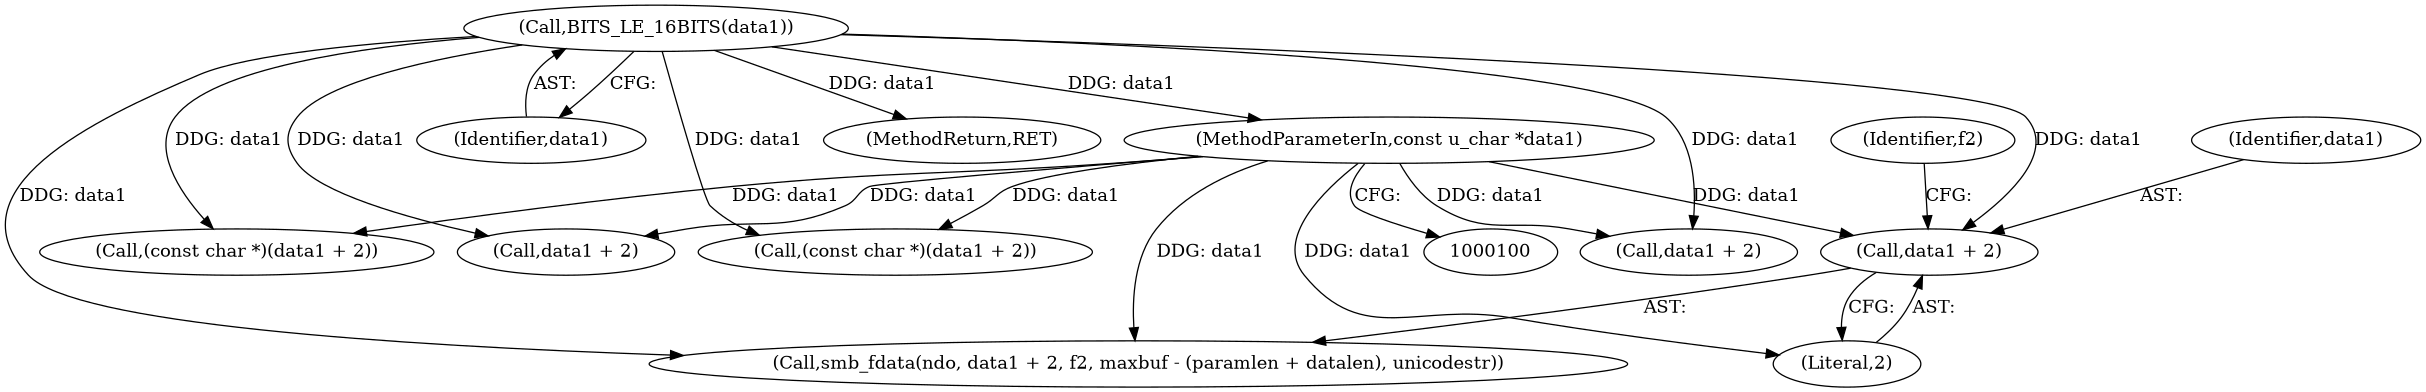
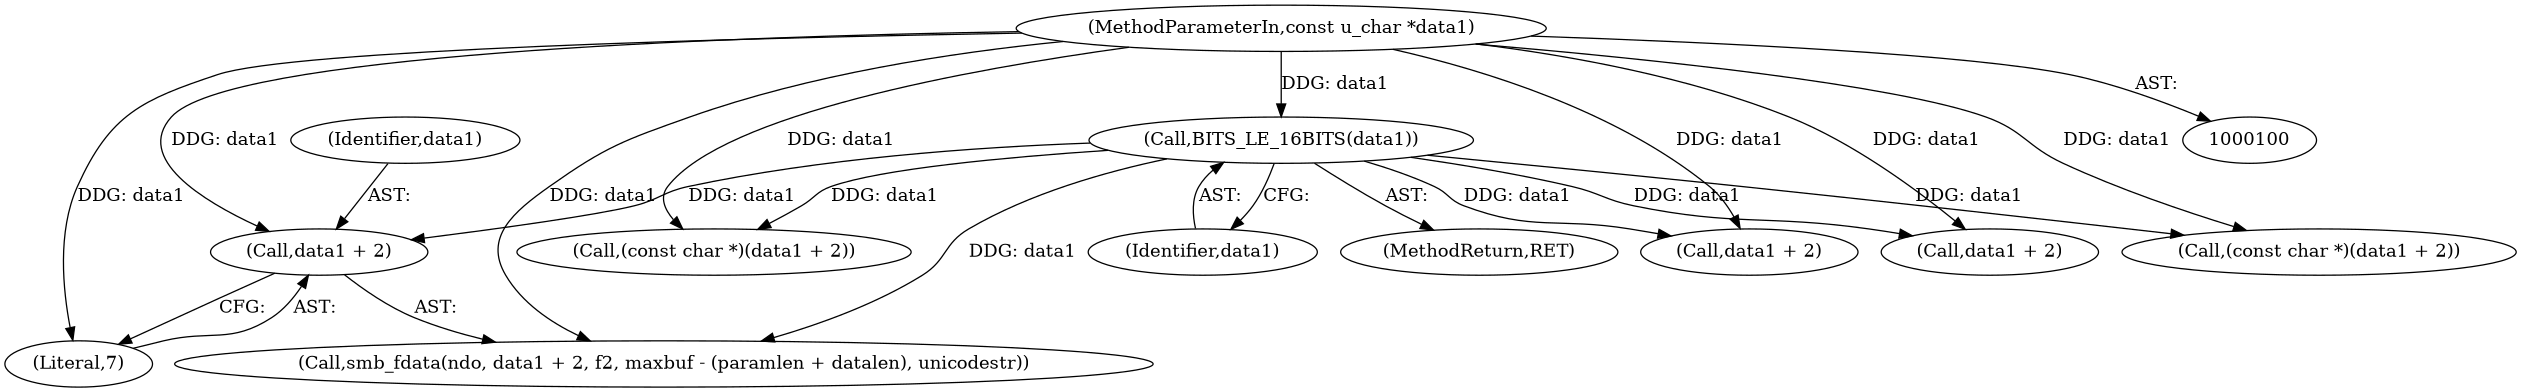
edge "(Call,BITS_LE_16BITS(data1))" -> "(MethodParameterIn,const u_char *data1)": reversed
edge "(Call,BITS_LE_16BITS(data1))" -> "(MethodReturn,RET)": label "DDG: data1" -> "AST: "
node "(Identifier,f2)": removed
edge "(MethodParameterIn,const u_char *data1)" -> "1000100": label "CFG: " -> "AST: "
node "(Literal,2)": label "(Literal,2)" -> "(Literal,7)"
